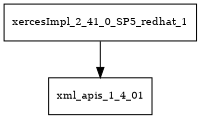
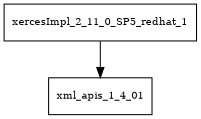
node "xercesImpl_2_41_0_SP5_redhat_1": label "xercesImpl_2_41_0_SP5_redhat_1" -> "xercesImpl_2_11_0_SP5_redhat_1"
